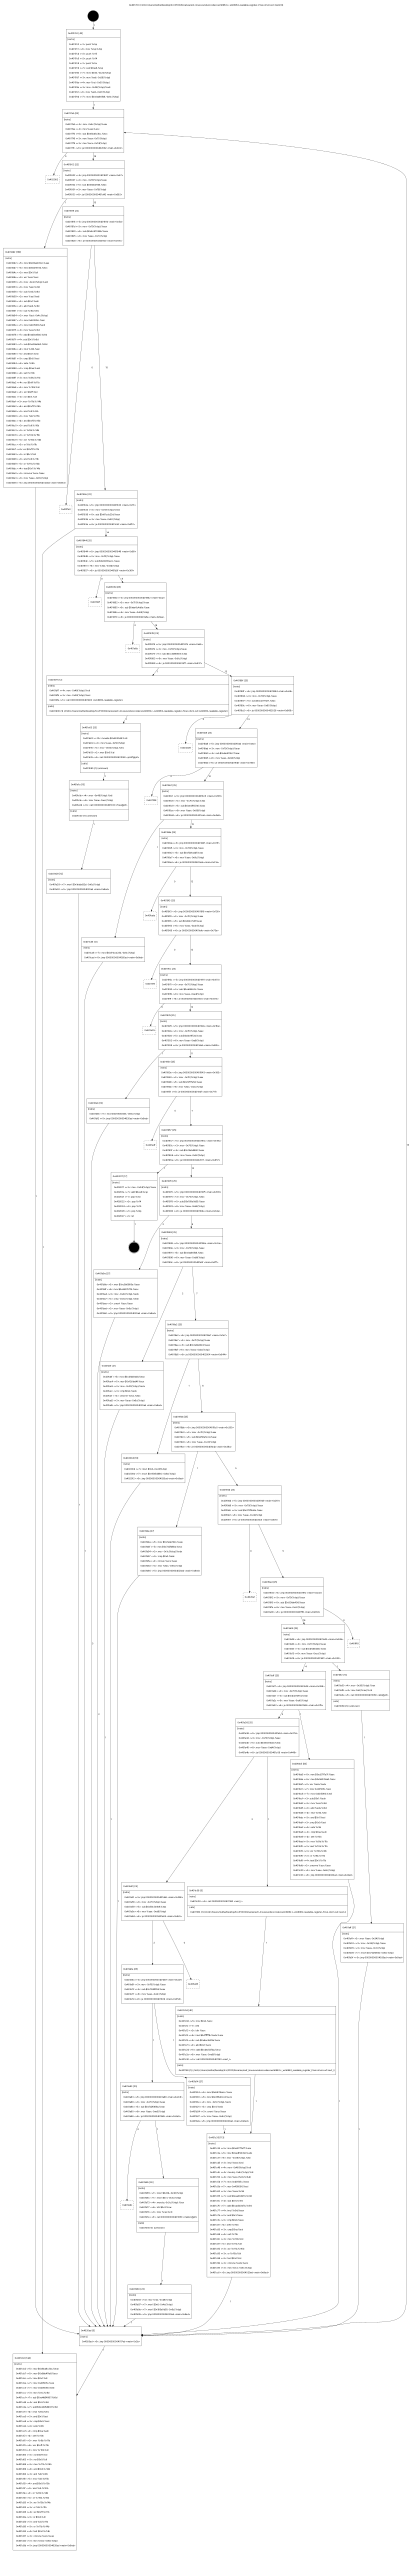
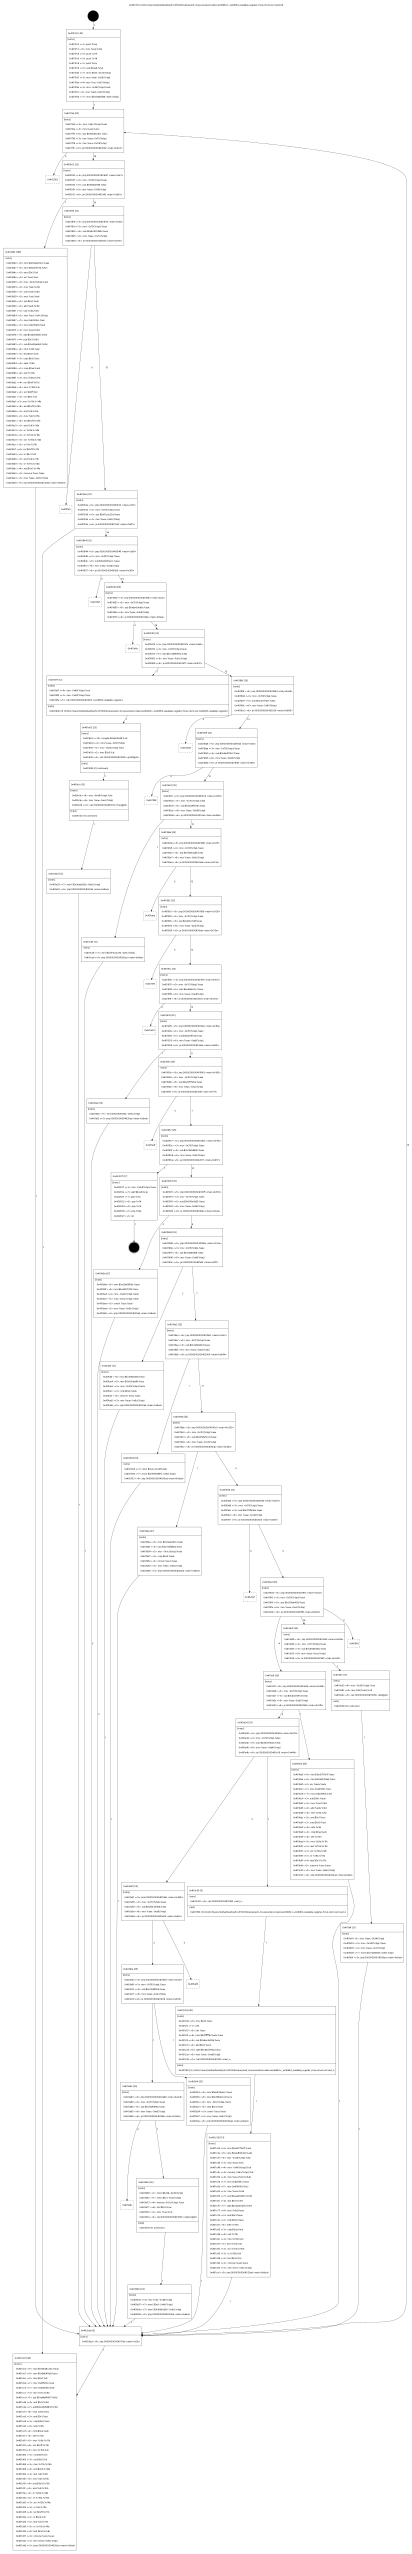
edge "0x401844 [25]" -> "0x40185d [25]": label " 11" -> " 14"
edge "0x401a06 [25]" -> "0x401a1f [25]": now "0x4019ed [25]" -> "0x401a1f [25]"
edge "0x401b14 [27]" -> "0x401c35 [113]": now "0x401b14 [27]" -> "0x4020ad [5]"
